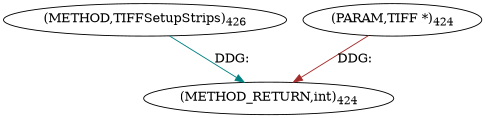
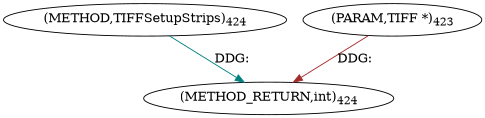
node "(METHOD,TIFFSetupStrips)": text "426" -> "424"
node "(PARAM,TIFF *)": text "424" -> "423"
